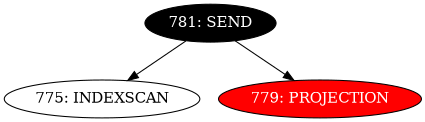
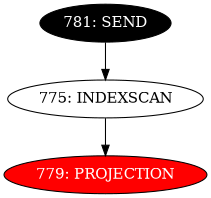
edge "781: SEND" -> "779: PROJECTION": now "775: INDEXSCAN" -> "779: PROJECTION"
